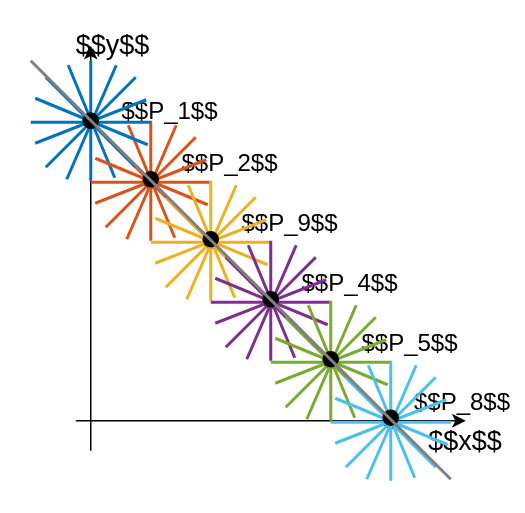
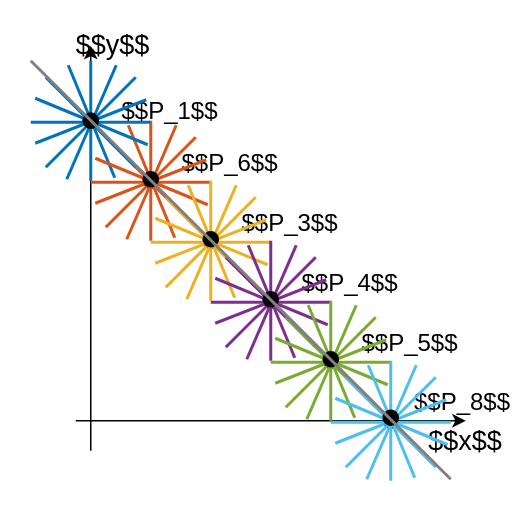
node "$$P_2$$": label "$$P_2$$" -> "$$P_6$$"
node "$$P_9$$": label "$$P_9$$" -> "$$P_3$$"
